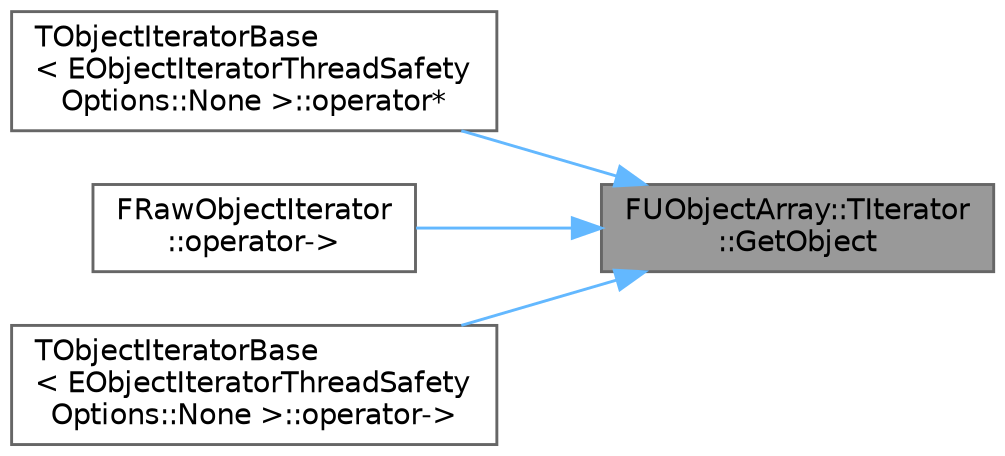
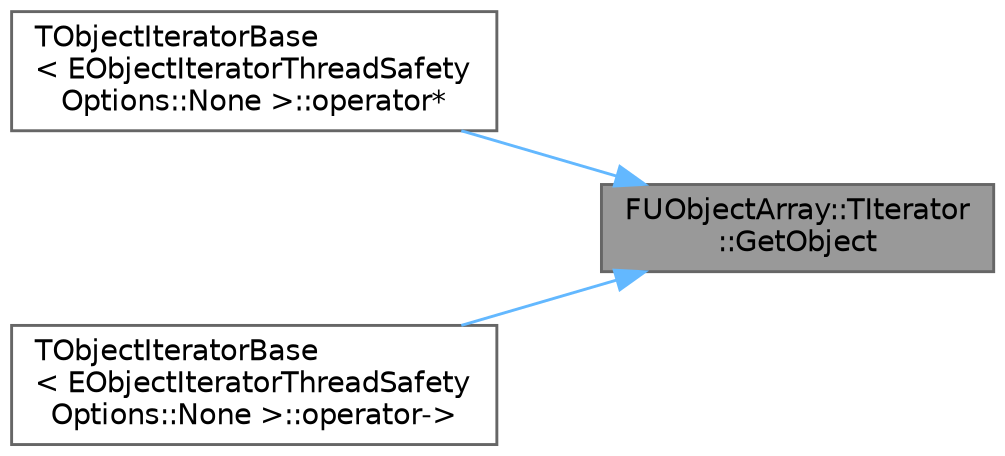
node "FRawObjectIterator ::operator->": removed
